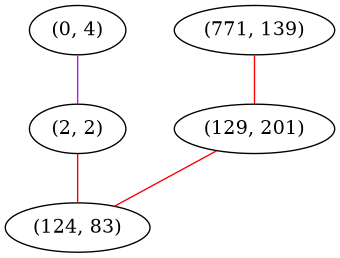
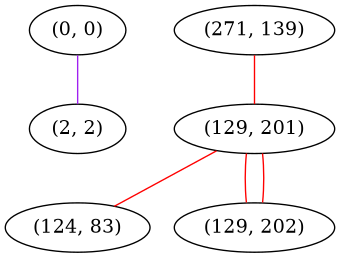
node "(0, 4)": label "(0, 4)" -> "(0, 0)"
node "(771, 139)": label "(771, 139)" -> "(271, 139)"
edge "(2, 2)" -- "(124, 83)": removed
node "(129, 202)": added
